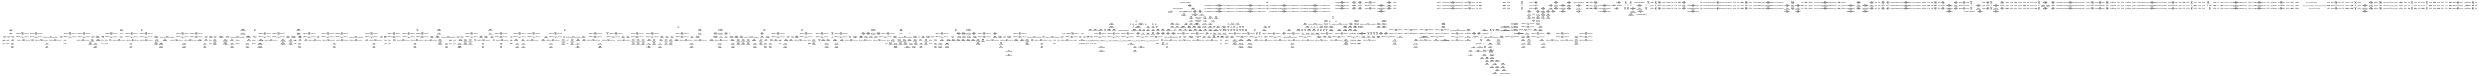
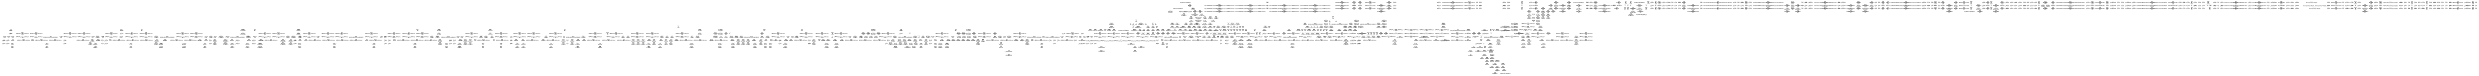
node "CE0x4b37040": added
